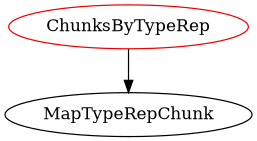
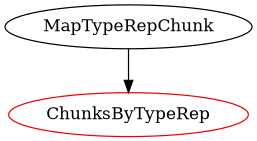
edge "ChunksByTypeRep" -> "MapTypeRepChunk": reversed
